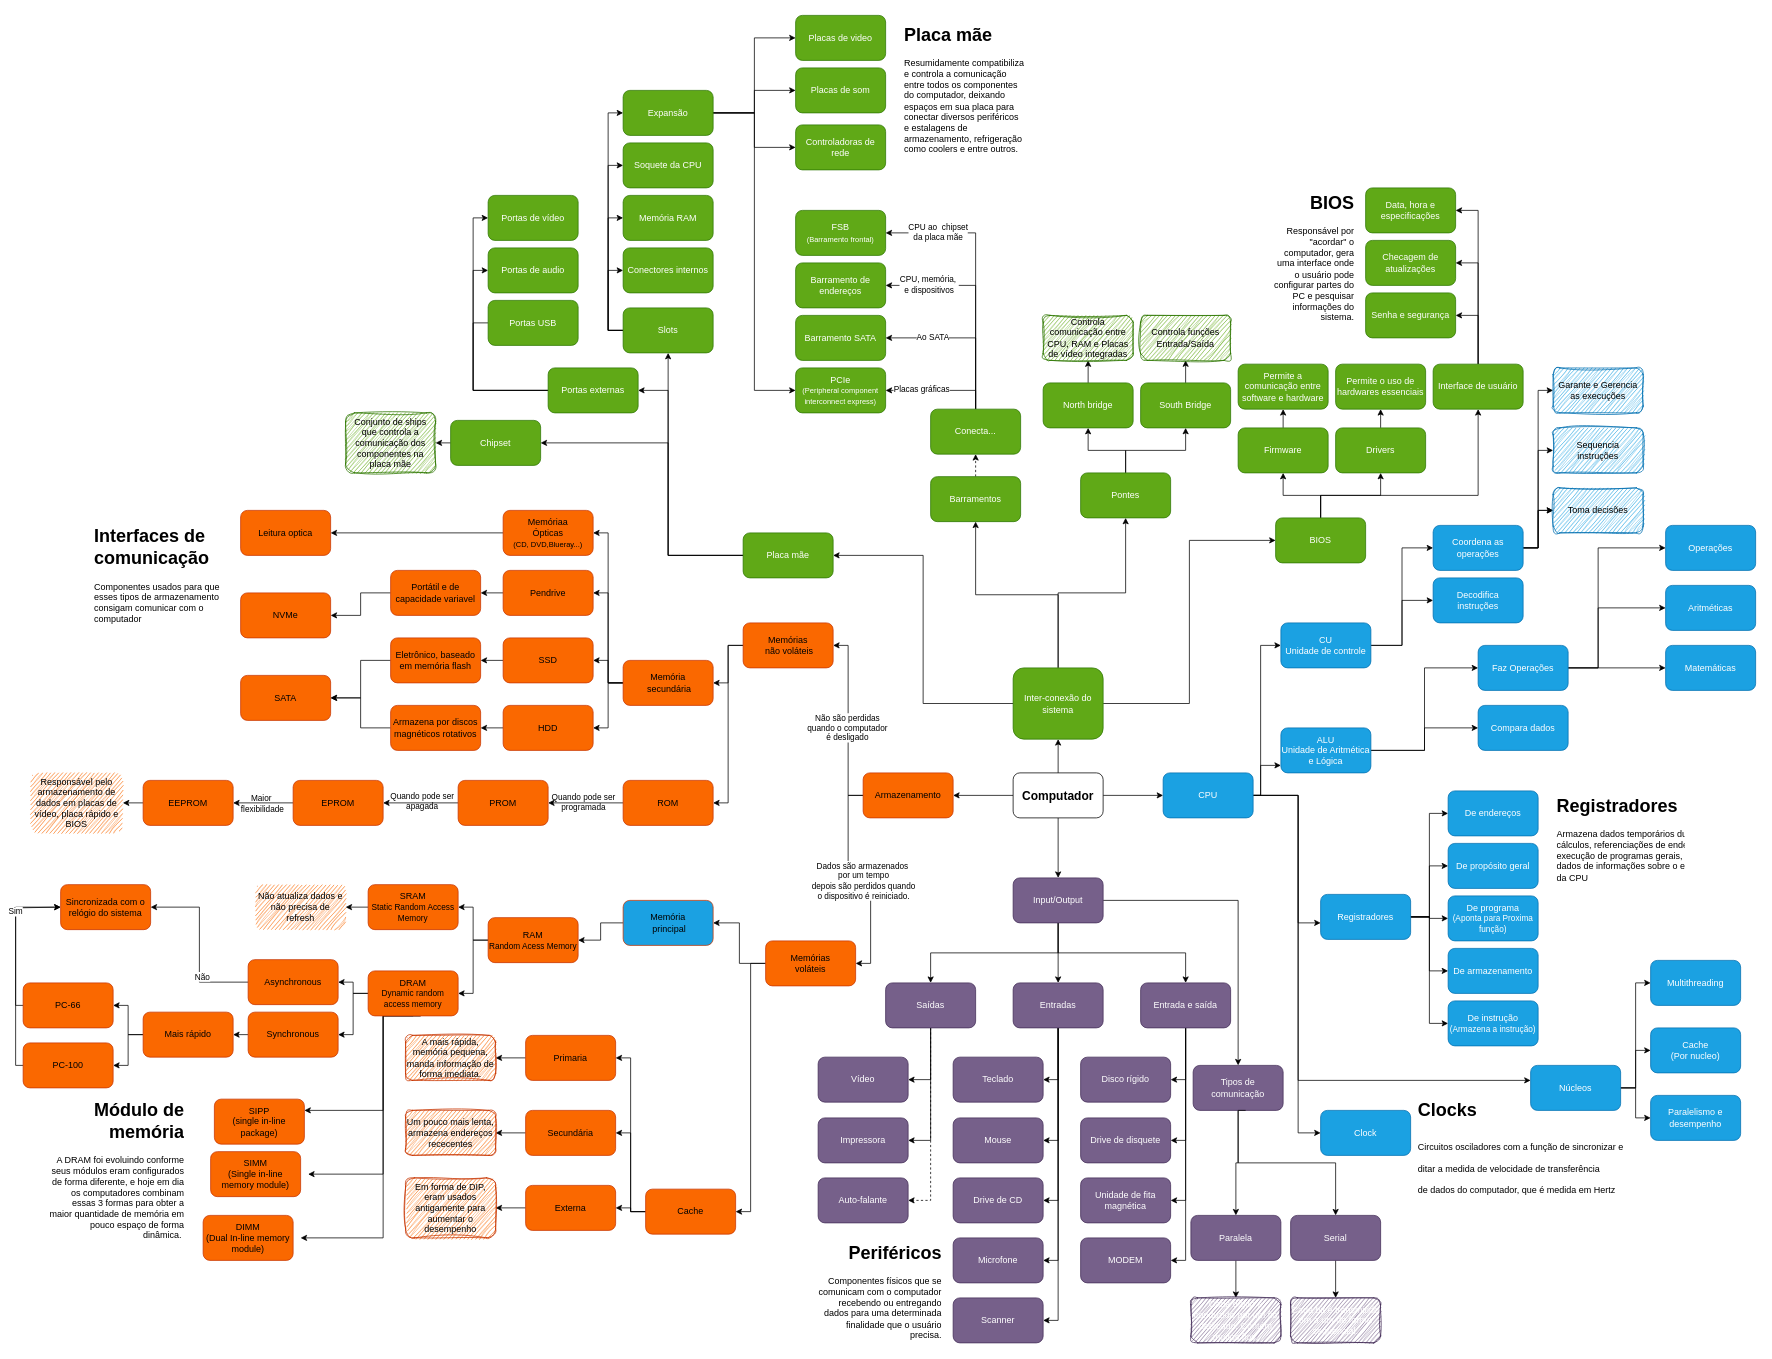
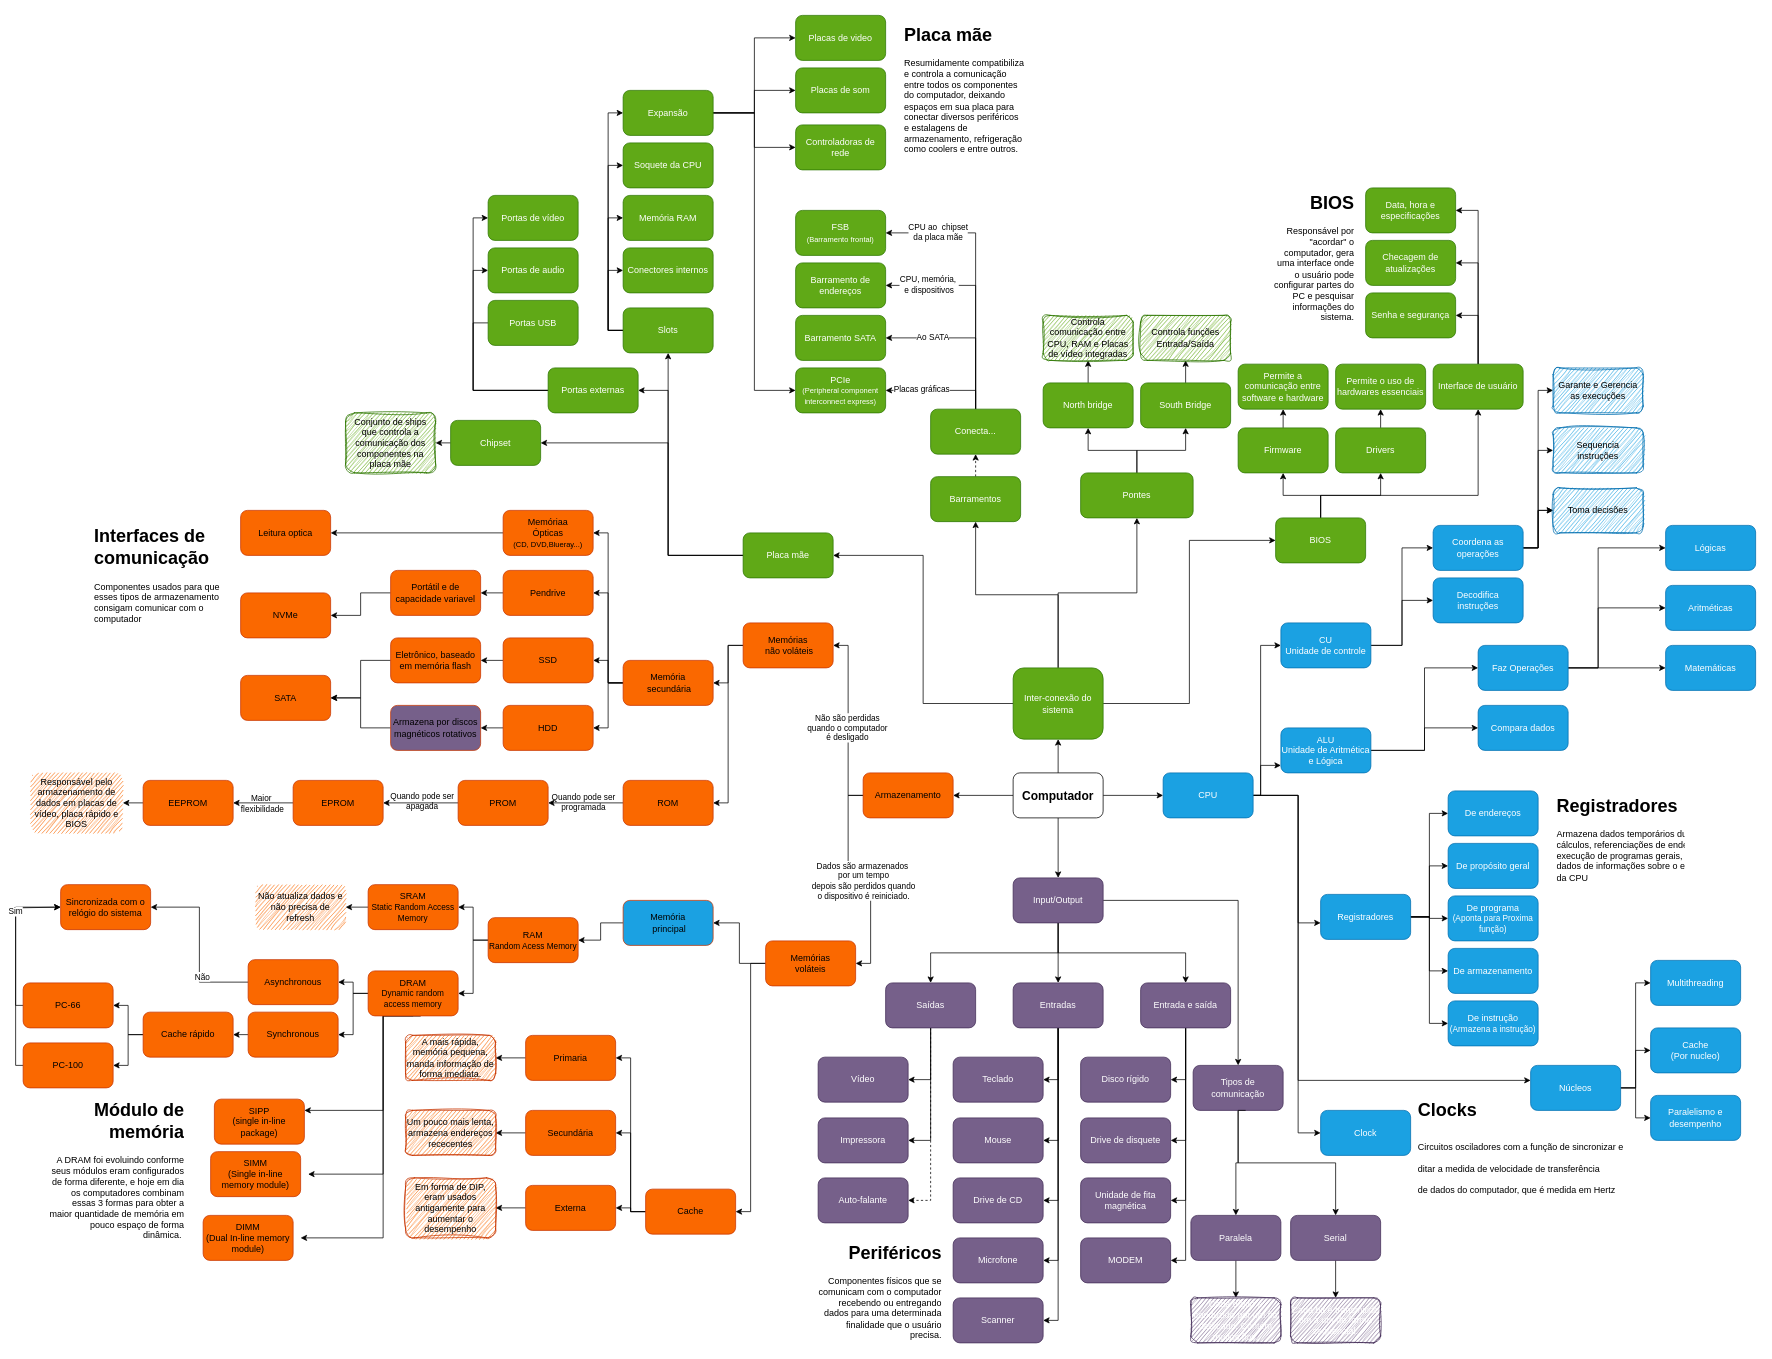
node "Pontes": size 90x45 -> 113x45
node "Operações": label "Operações" -> "Lógicas"
node "Armazena por discos magnéticos rotativos": fillcolor #fa6800 -> #76608a
node "Mais rápido": label "Mais rápido" -> "Cache rápido"
